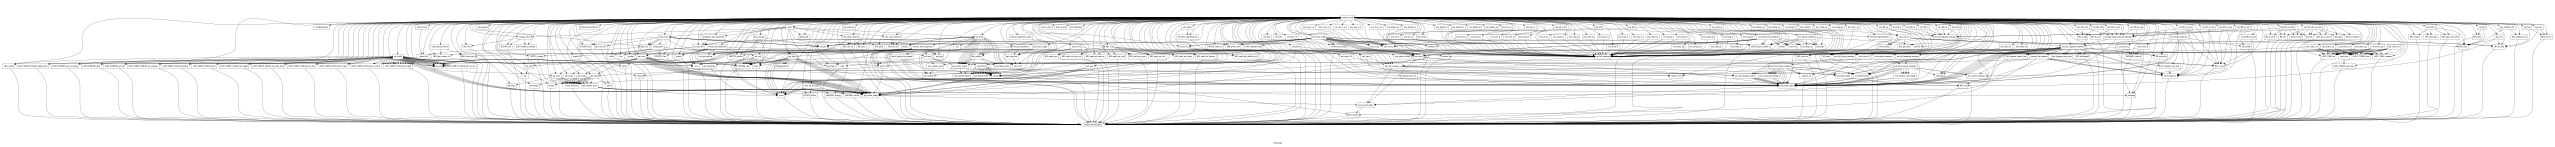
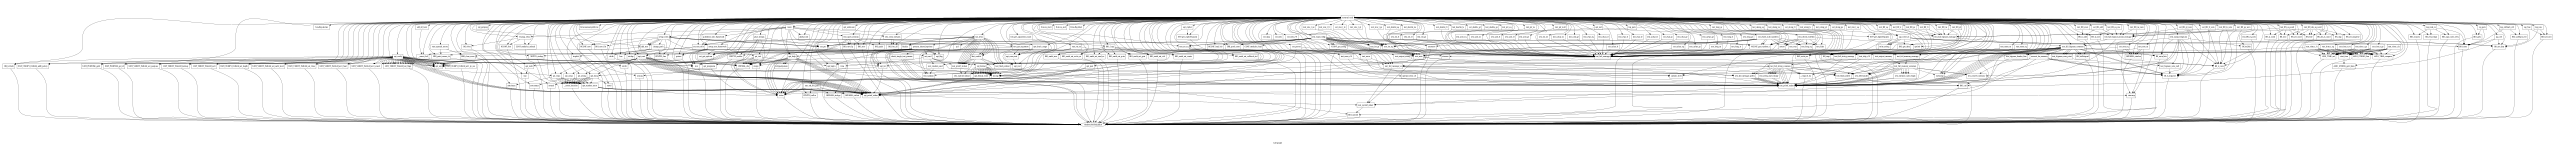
node "BIO_meth_set_destroy": removed
node "X509_PURPOSE_get_by_sname": removed
